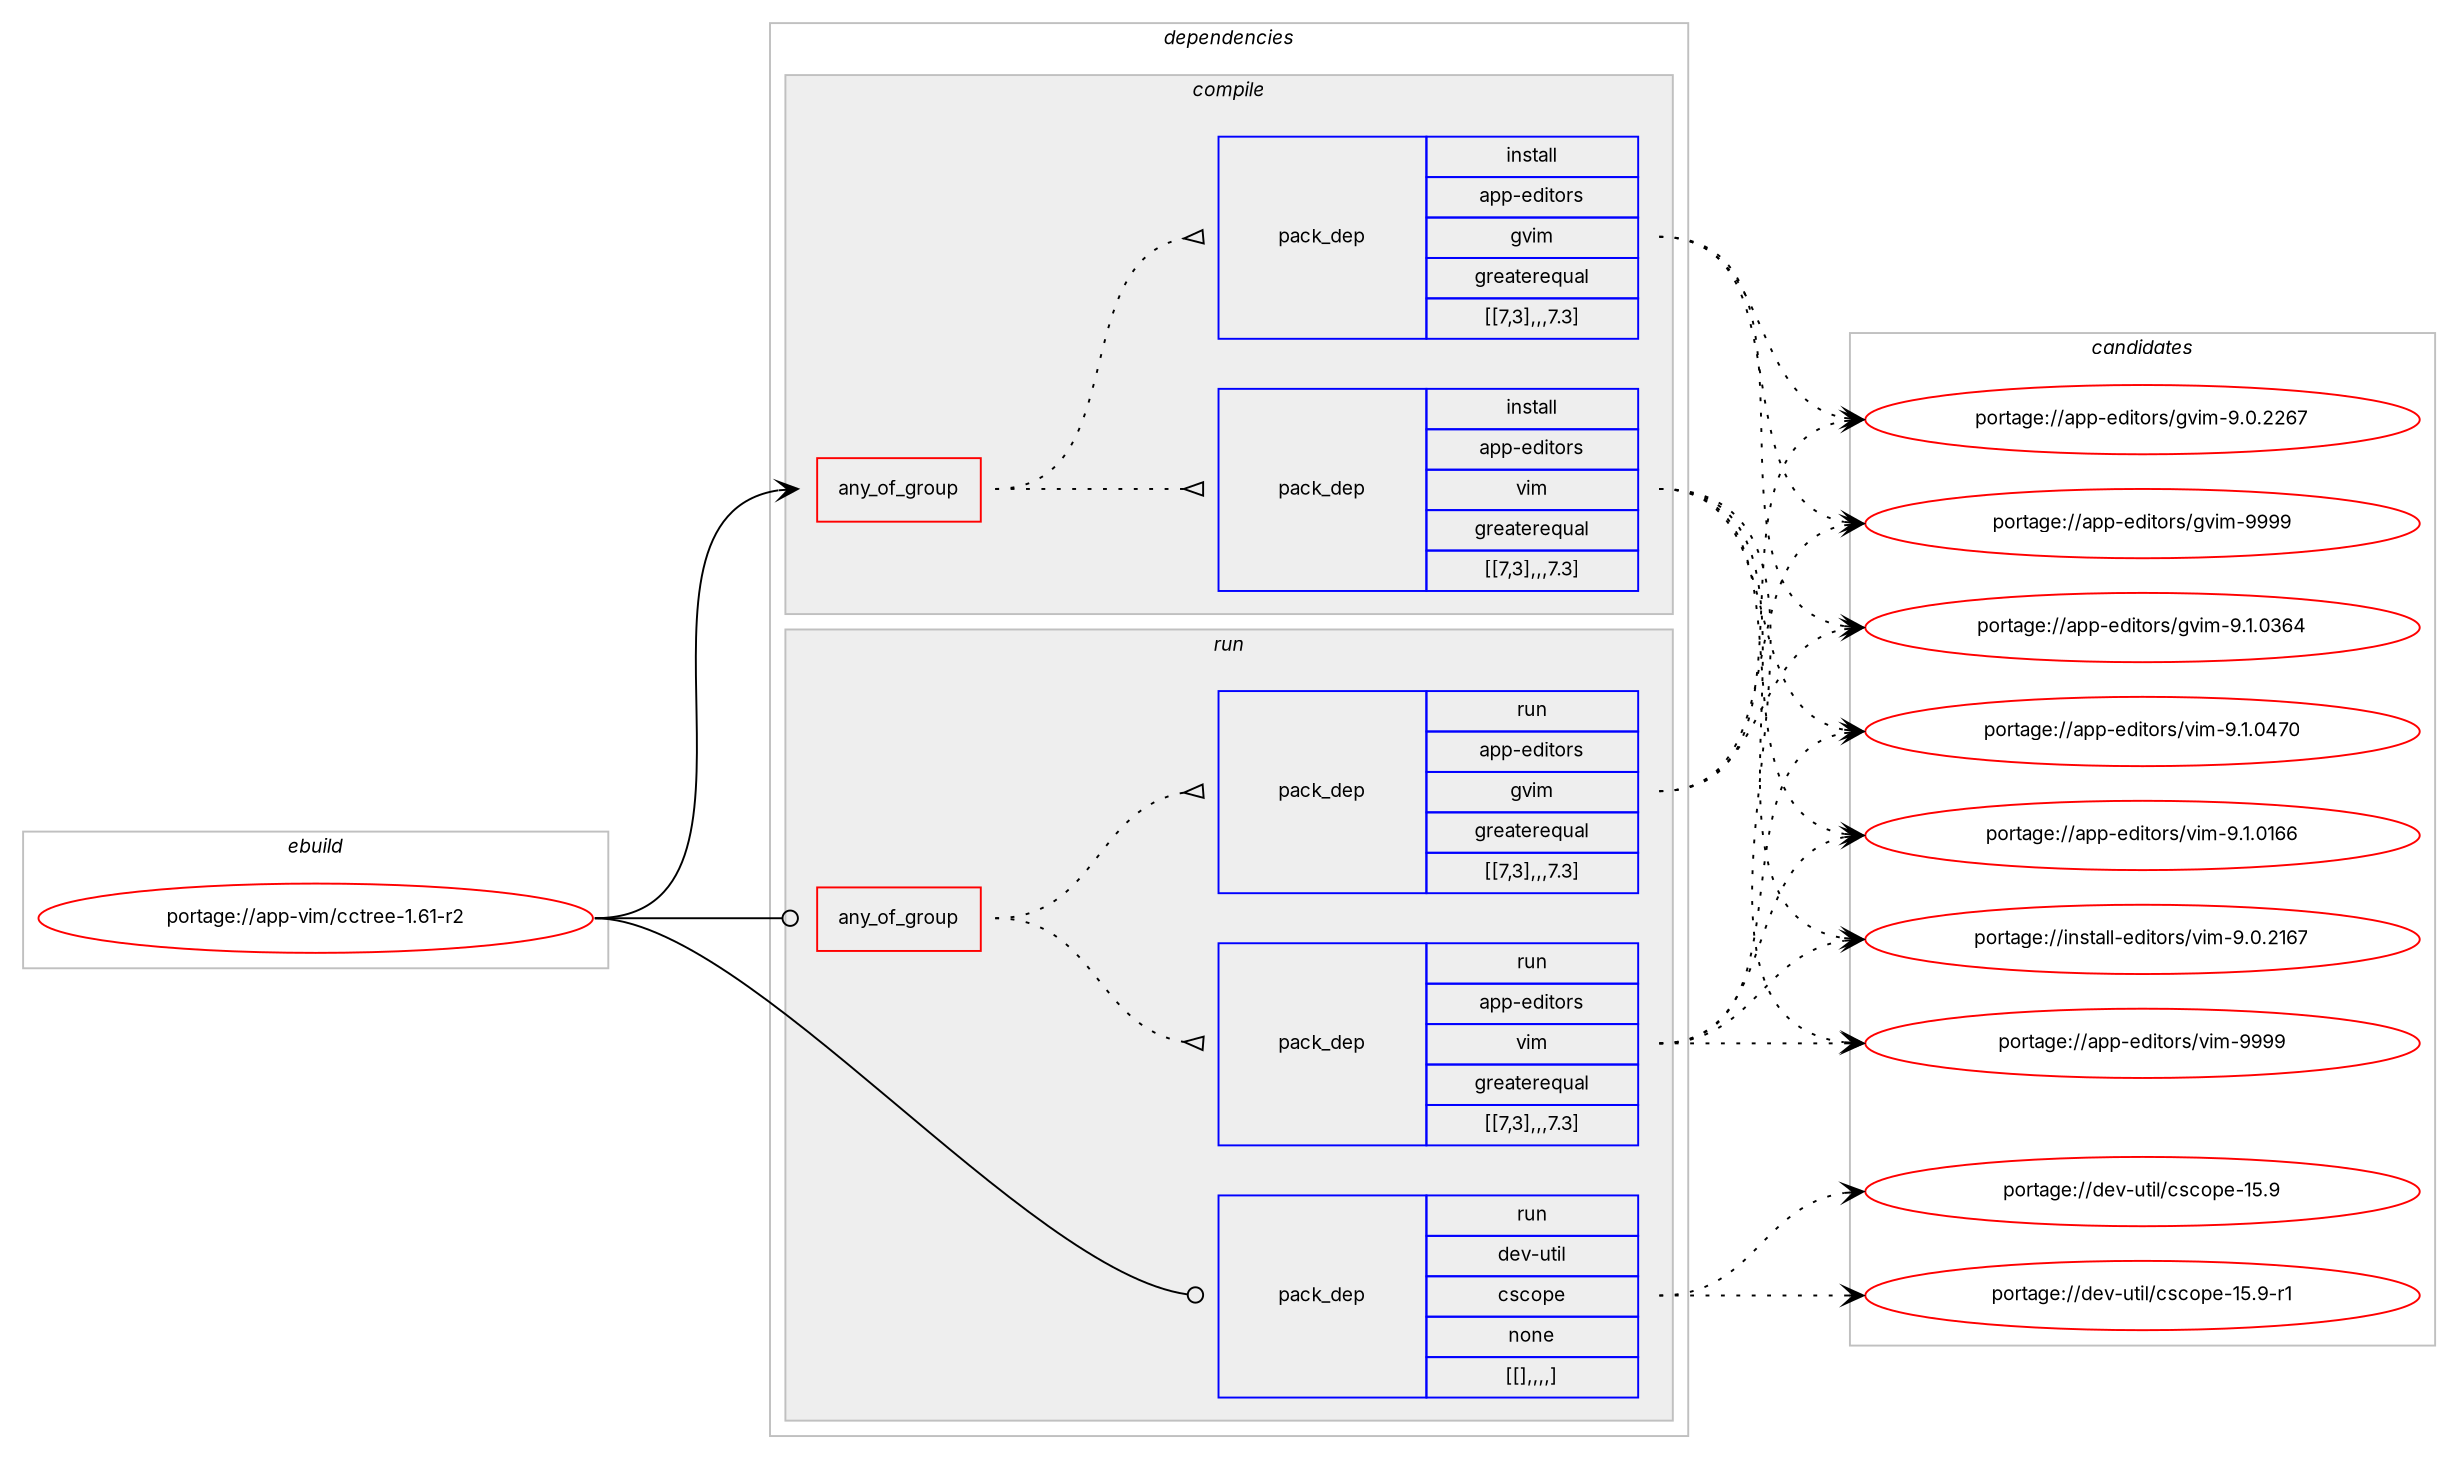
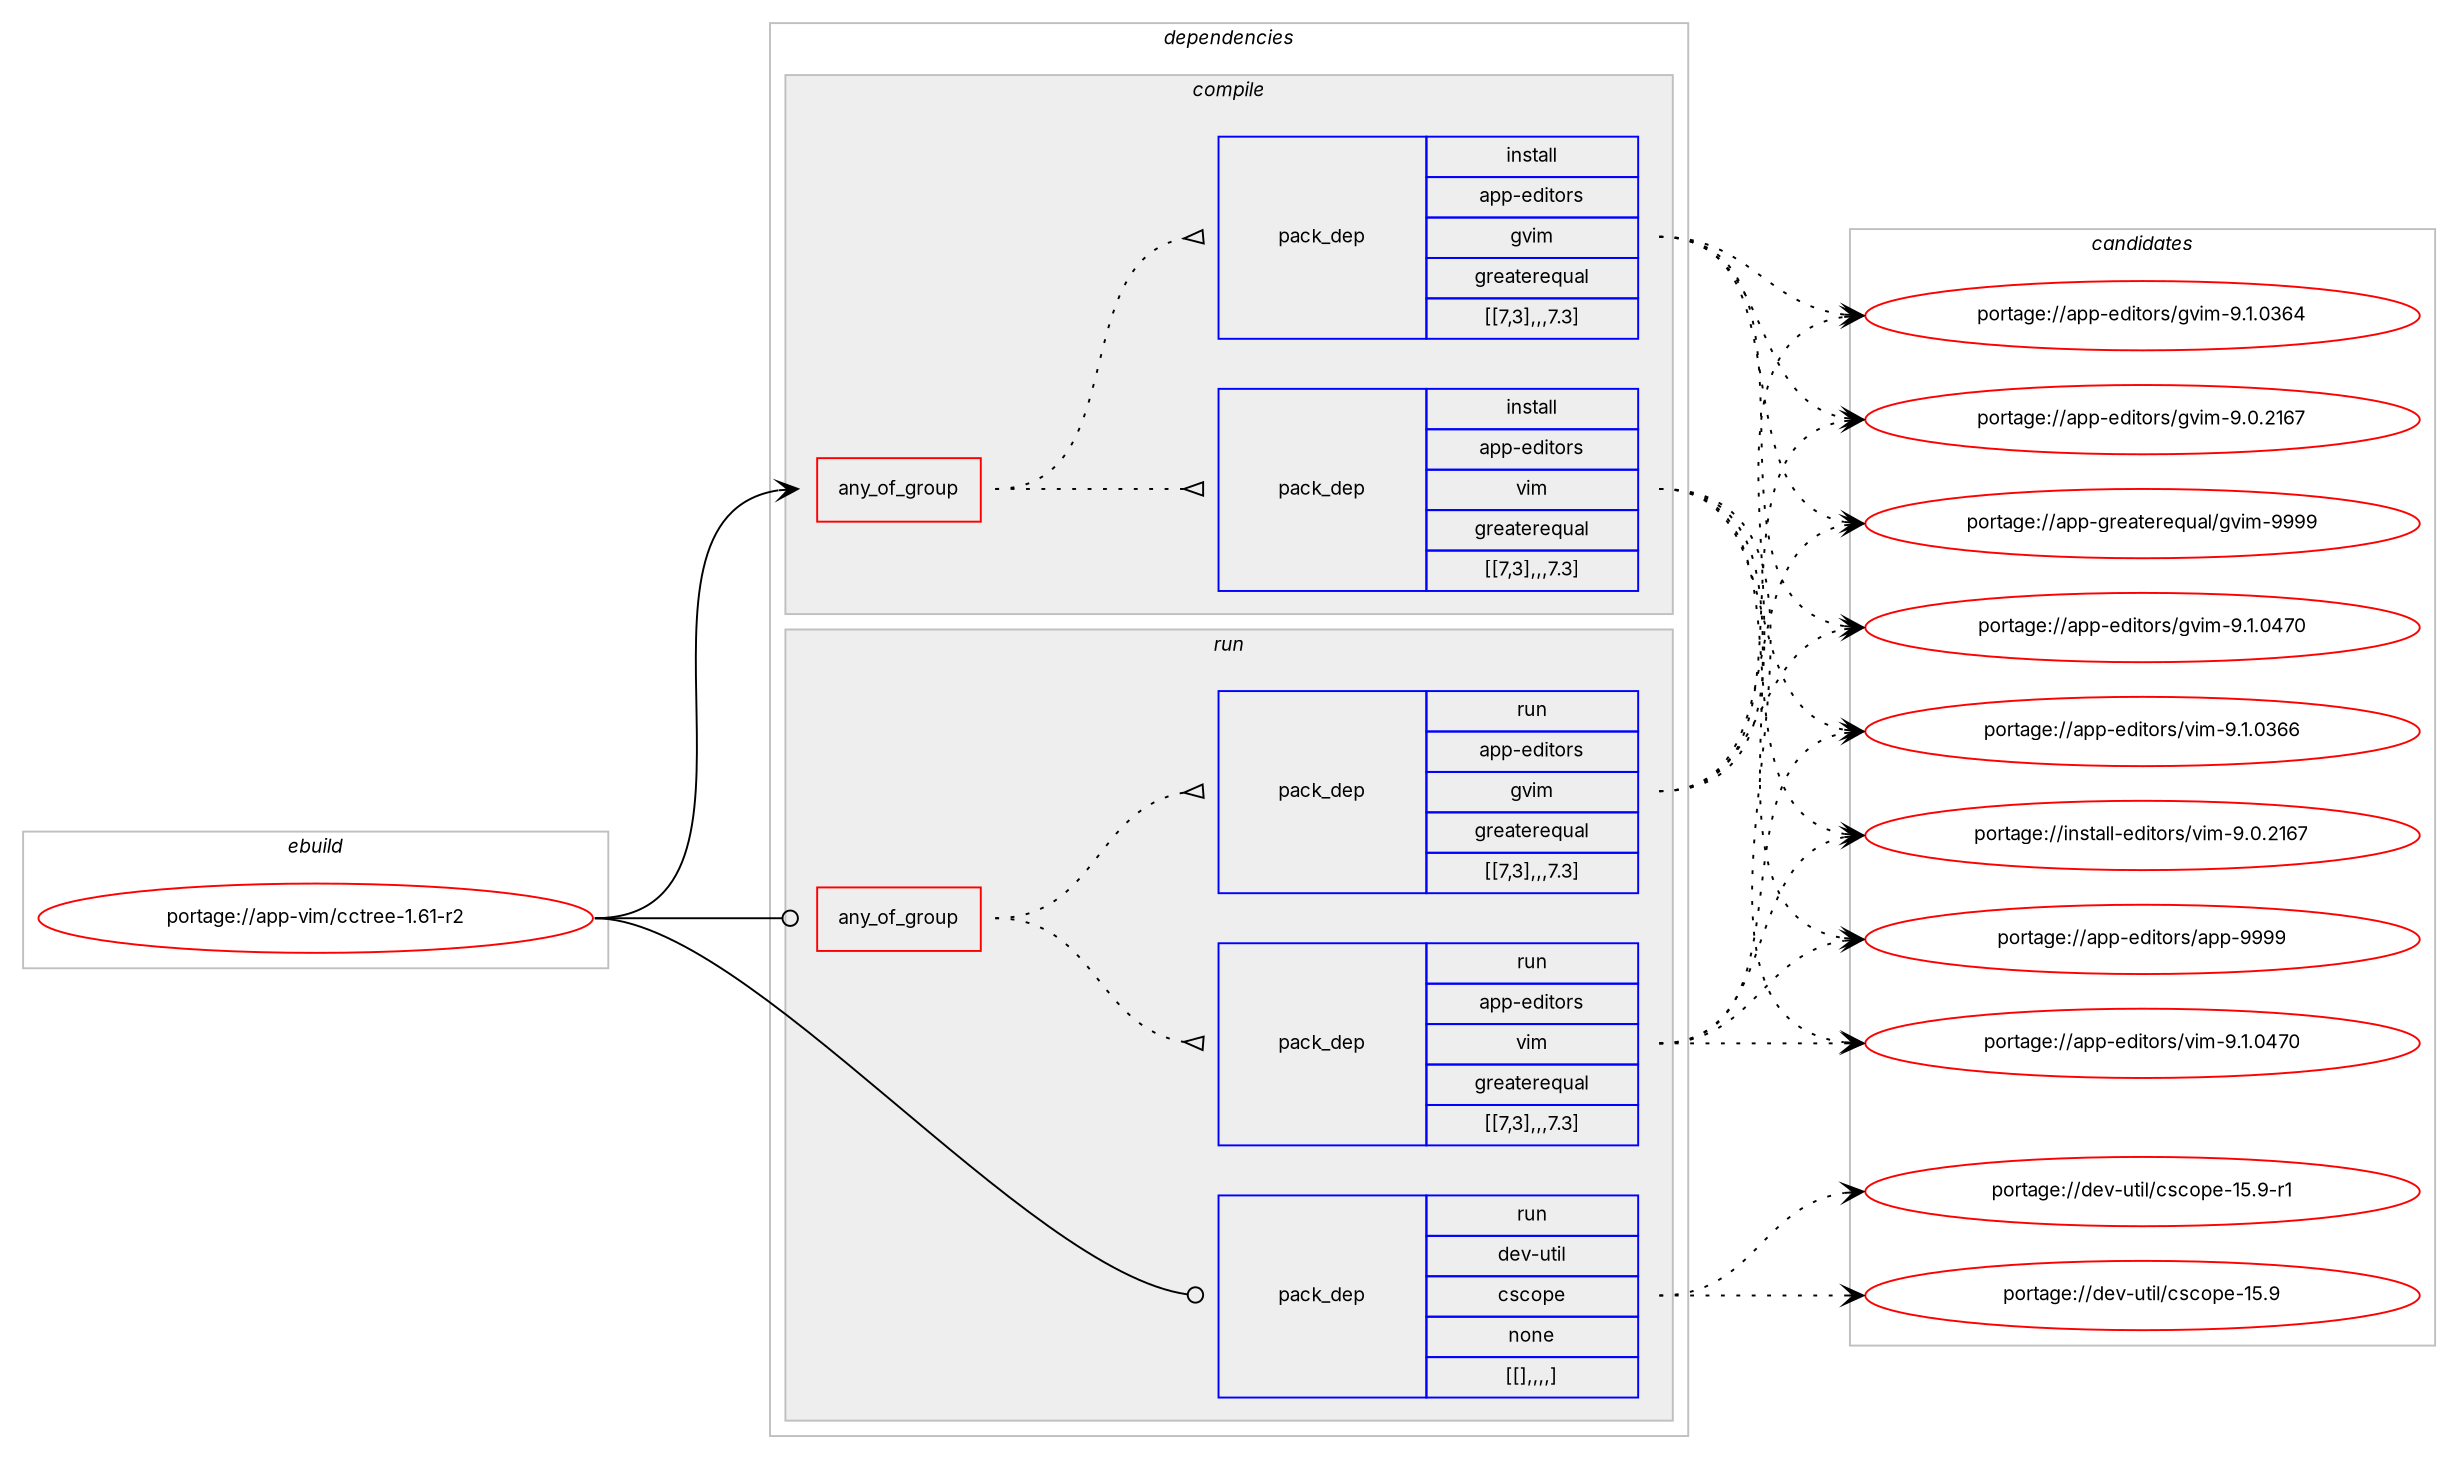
node "portage://app-editors/gvim-9.0.2267": label "portage://app-editors/gvim-9.0.2267" -> "portage://app-editors/gvim-9.0.2167"
node "portage://app-editors/gvim-9999": label "portage://app-editors/gvim-9999" -> "portage://app-greaterequal/gvim-9999"
node "portage://app-editors/gvim-9.1.0470": added
node "portage://app-editors/vim-9.1.0166": label "portage://app-editors/vim-9.1.0166" -> "portage://app-editors/vim-9.1.0366"
node "portage://app-editors/vim-9999": label "portage://app-editors/vim-9999" -> "portage://app-editors/app-9999"
